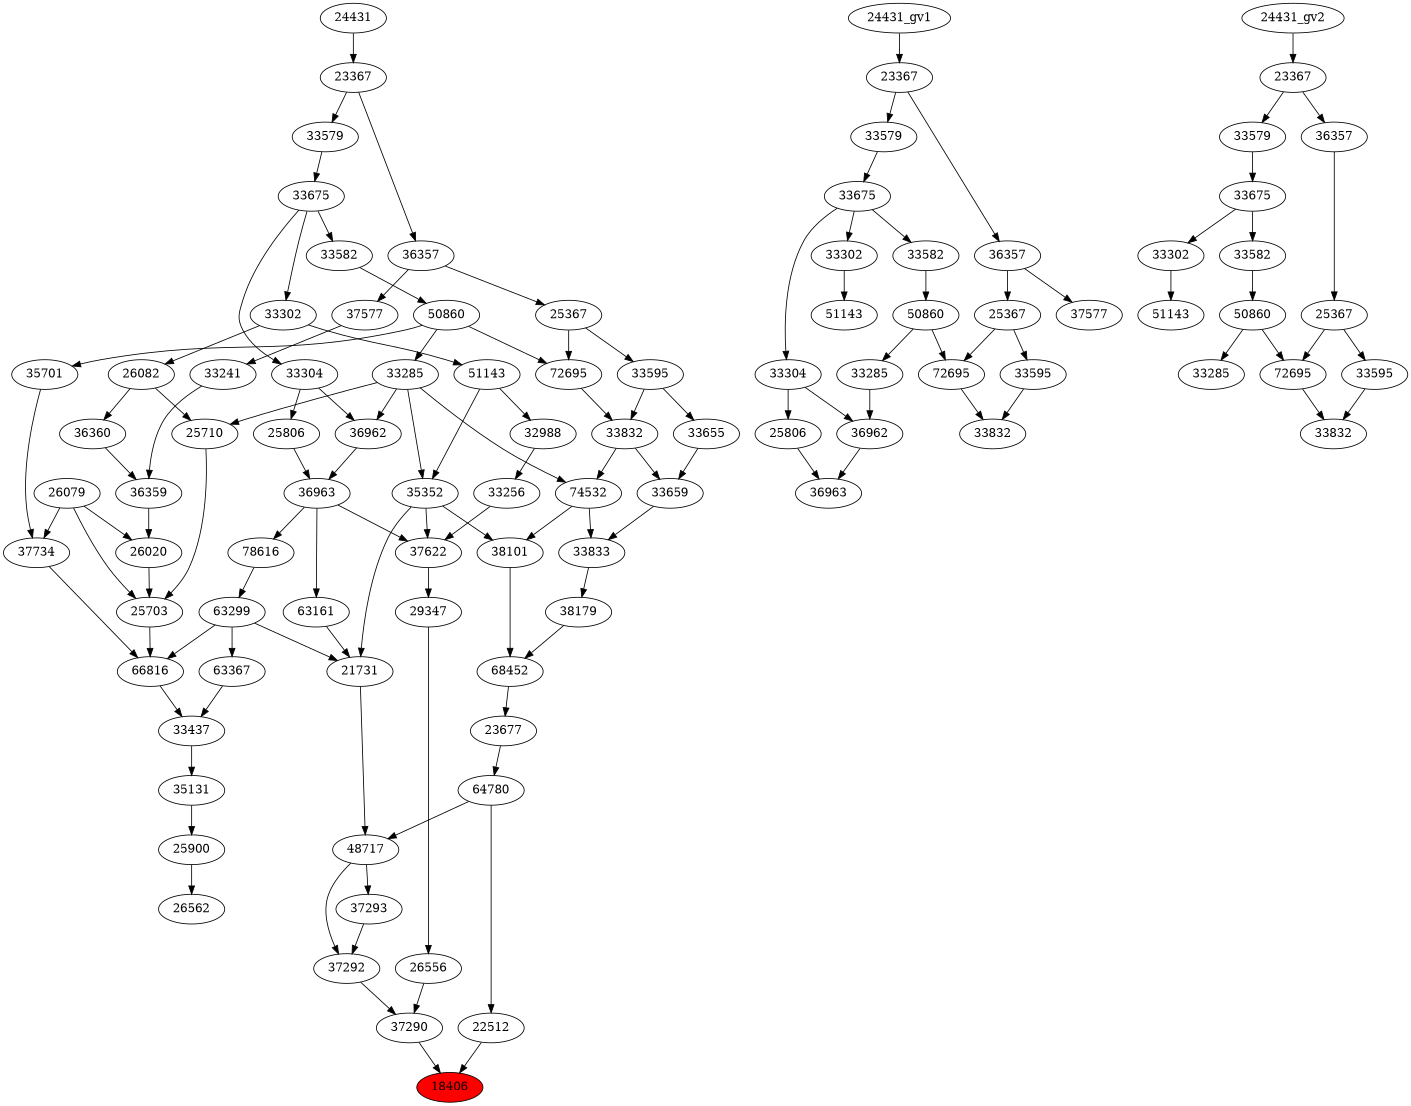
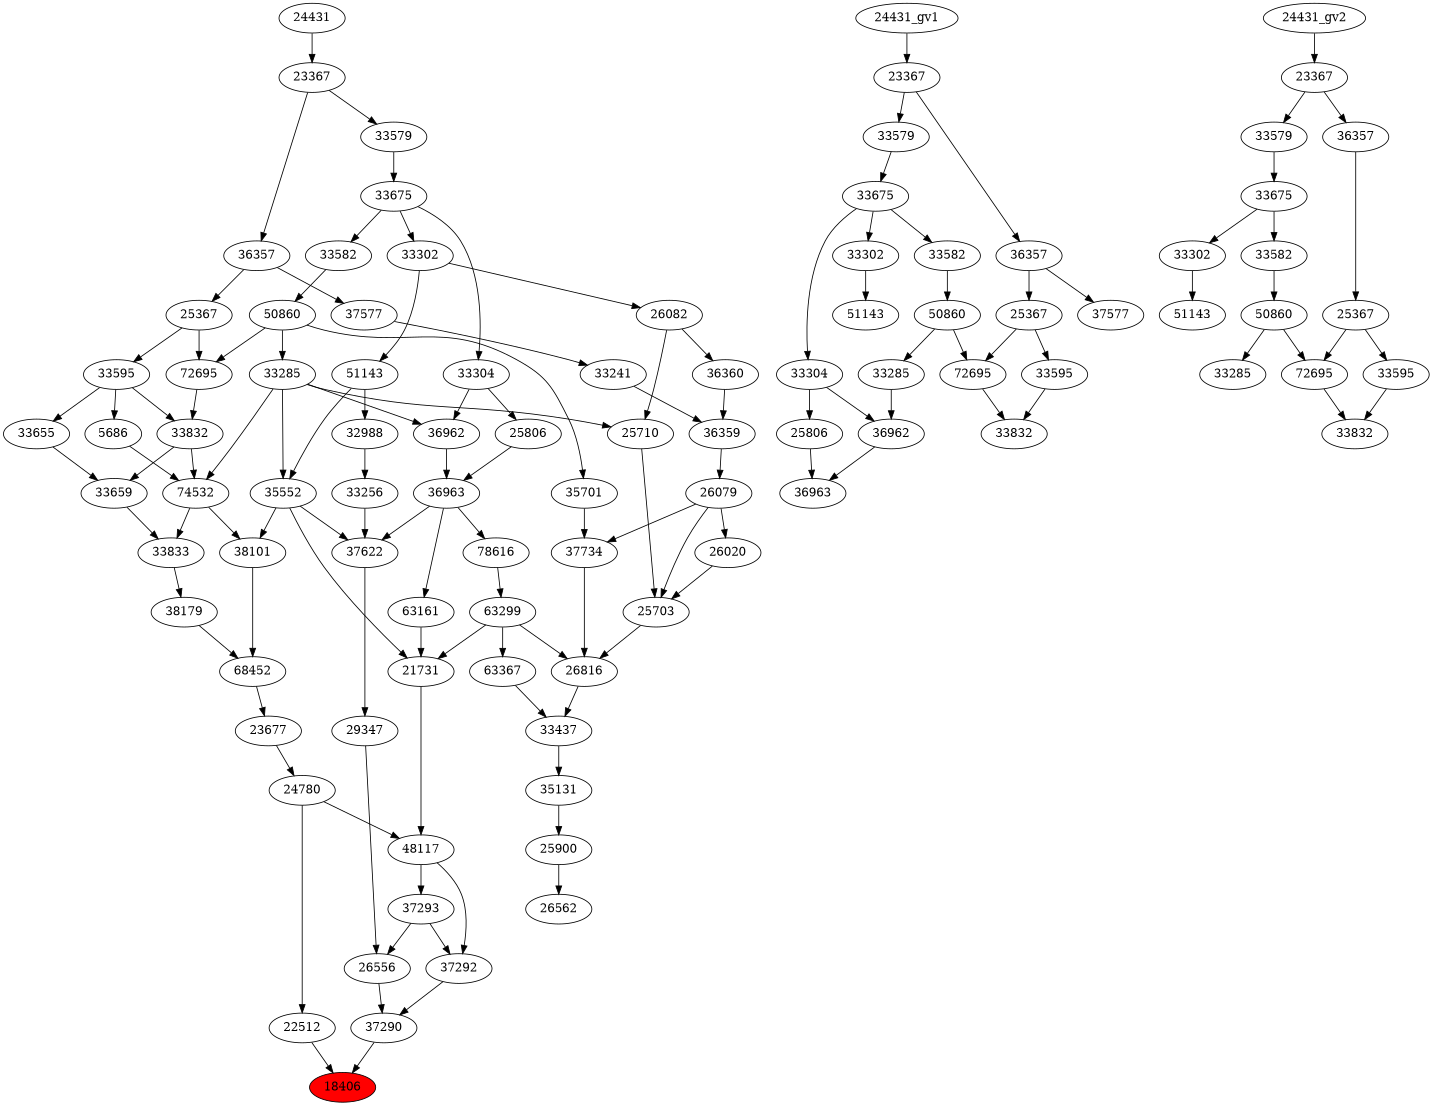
node "5686": added
node "35352": label "35352" -> "35552"
edge "36359" -> "26020": now "36359" -> "26079"
node "66816": label "66816" -> "26816"
node "64780": label "64780" -> "24780"
node "48717": label "48717" -> "48117"
edge "37293" -> "26556": added
